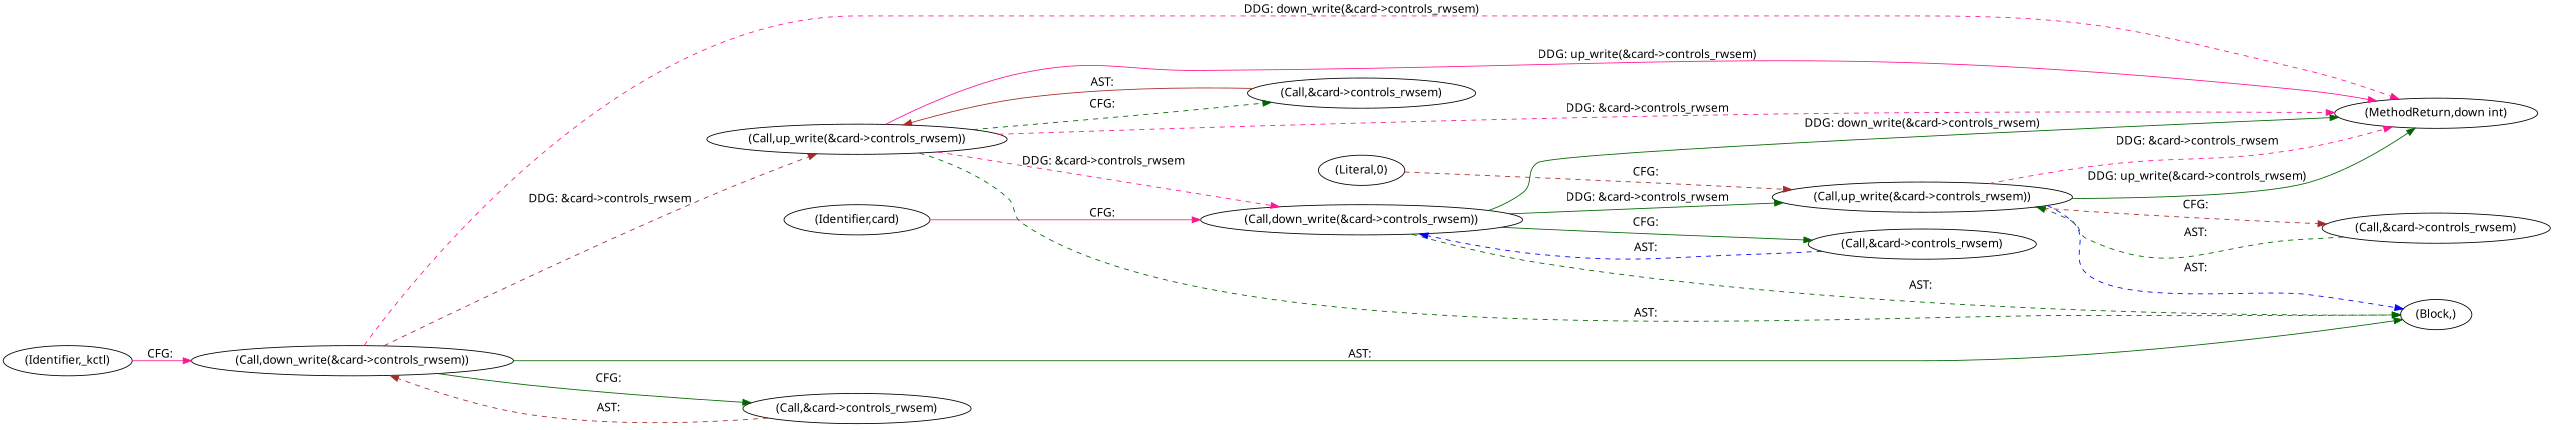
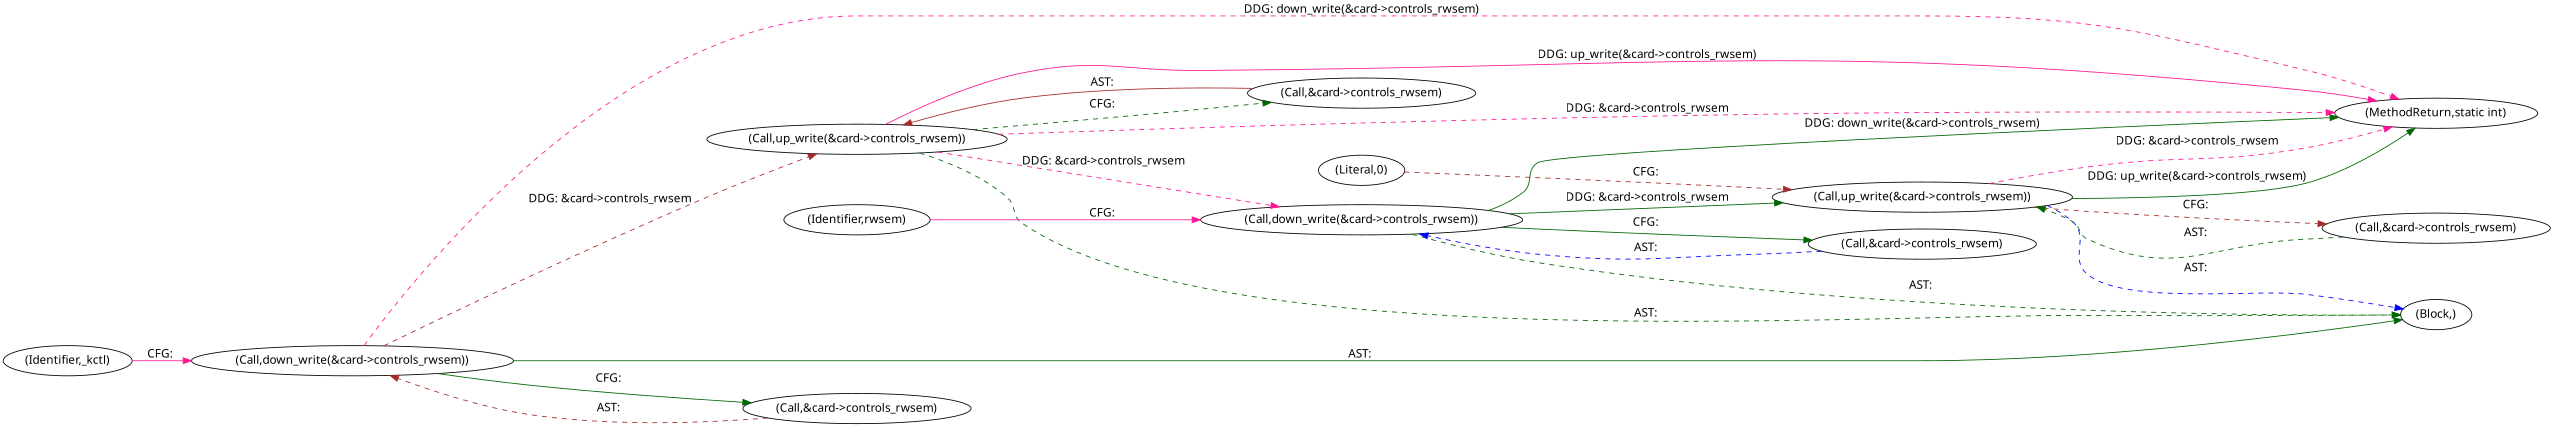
node "(MethodReturn,down int)": label "(MethodReturn,down int)" -> "(MethodReturn,static int)"
node "(Identifier,card)": label "(Identifier,card)" -> "(Identifier,rwsem)"
